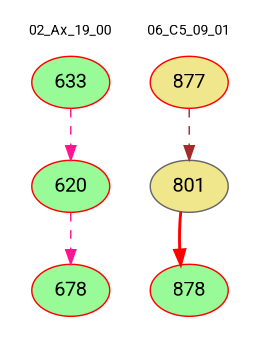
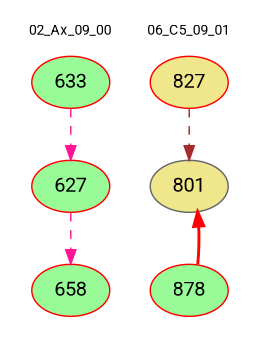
cluster "02_Ax_19_00": label "02_Ax_19_00" -> "02_Ax_09_00"
node "877": label "877" -> "827"
node "620": label "620" -> "627"
edge "801" -> "878": reversed
node "678": label "678" -> "658"
